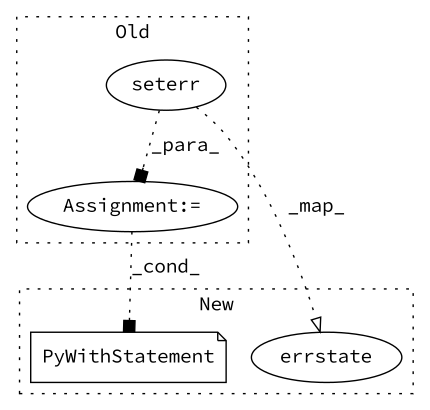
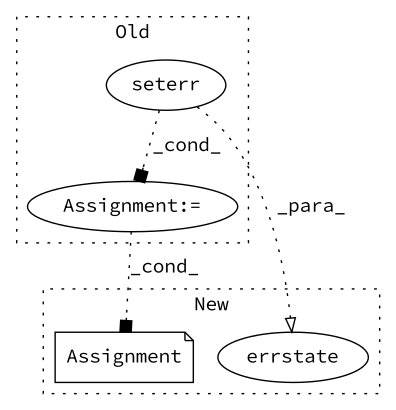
edge "seterr" -> "Assignment:=": label "_para_" -> "_cond_"
edge "seterr" -> "errstate": label "_map_" -> "_para_"
node "PyWithStatement": label "PyWithStatement" -> "Assignment"
